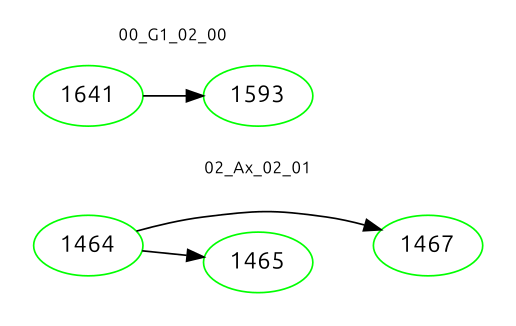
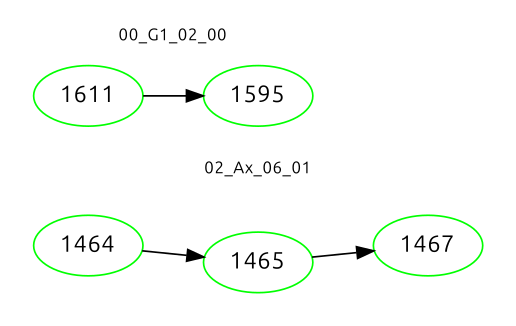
node "1641": label "1641" -> "1611"
node "1593": label "1593" -> "1595"
cluster "02_Ax_02_01": label "02_Ax_02_01" -> "02_Ax_06_01"
edge "1464" -> "1467": now "1465" -> "1467"
